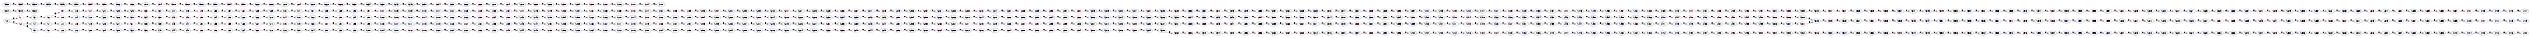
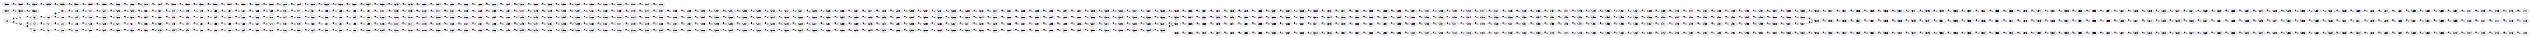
edge "S328" -> "S332": now "S328" -> "S331"
